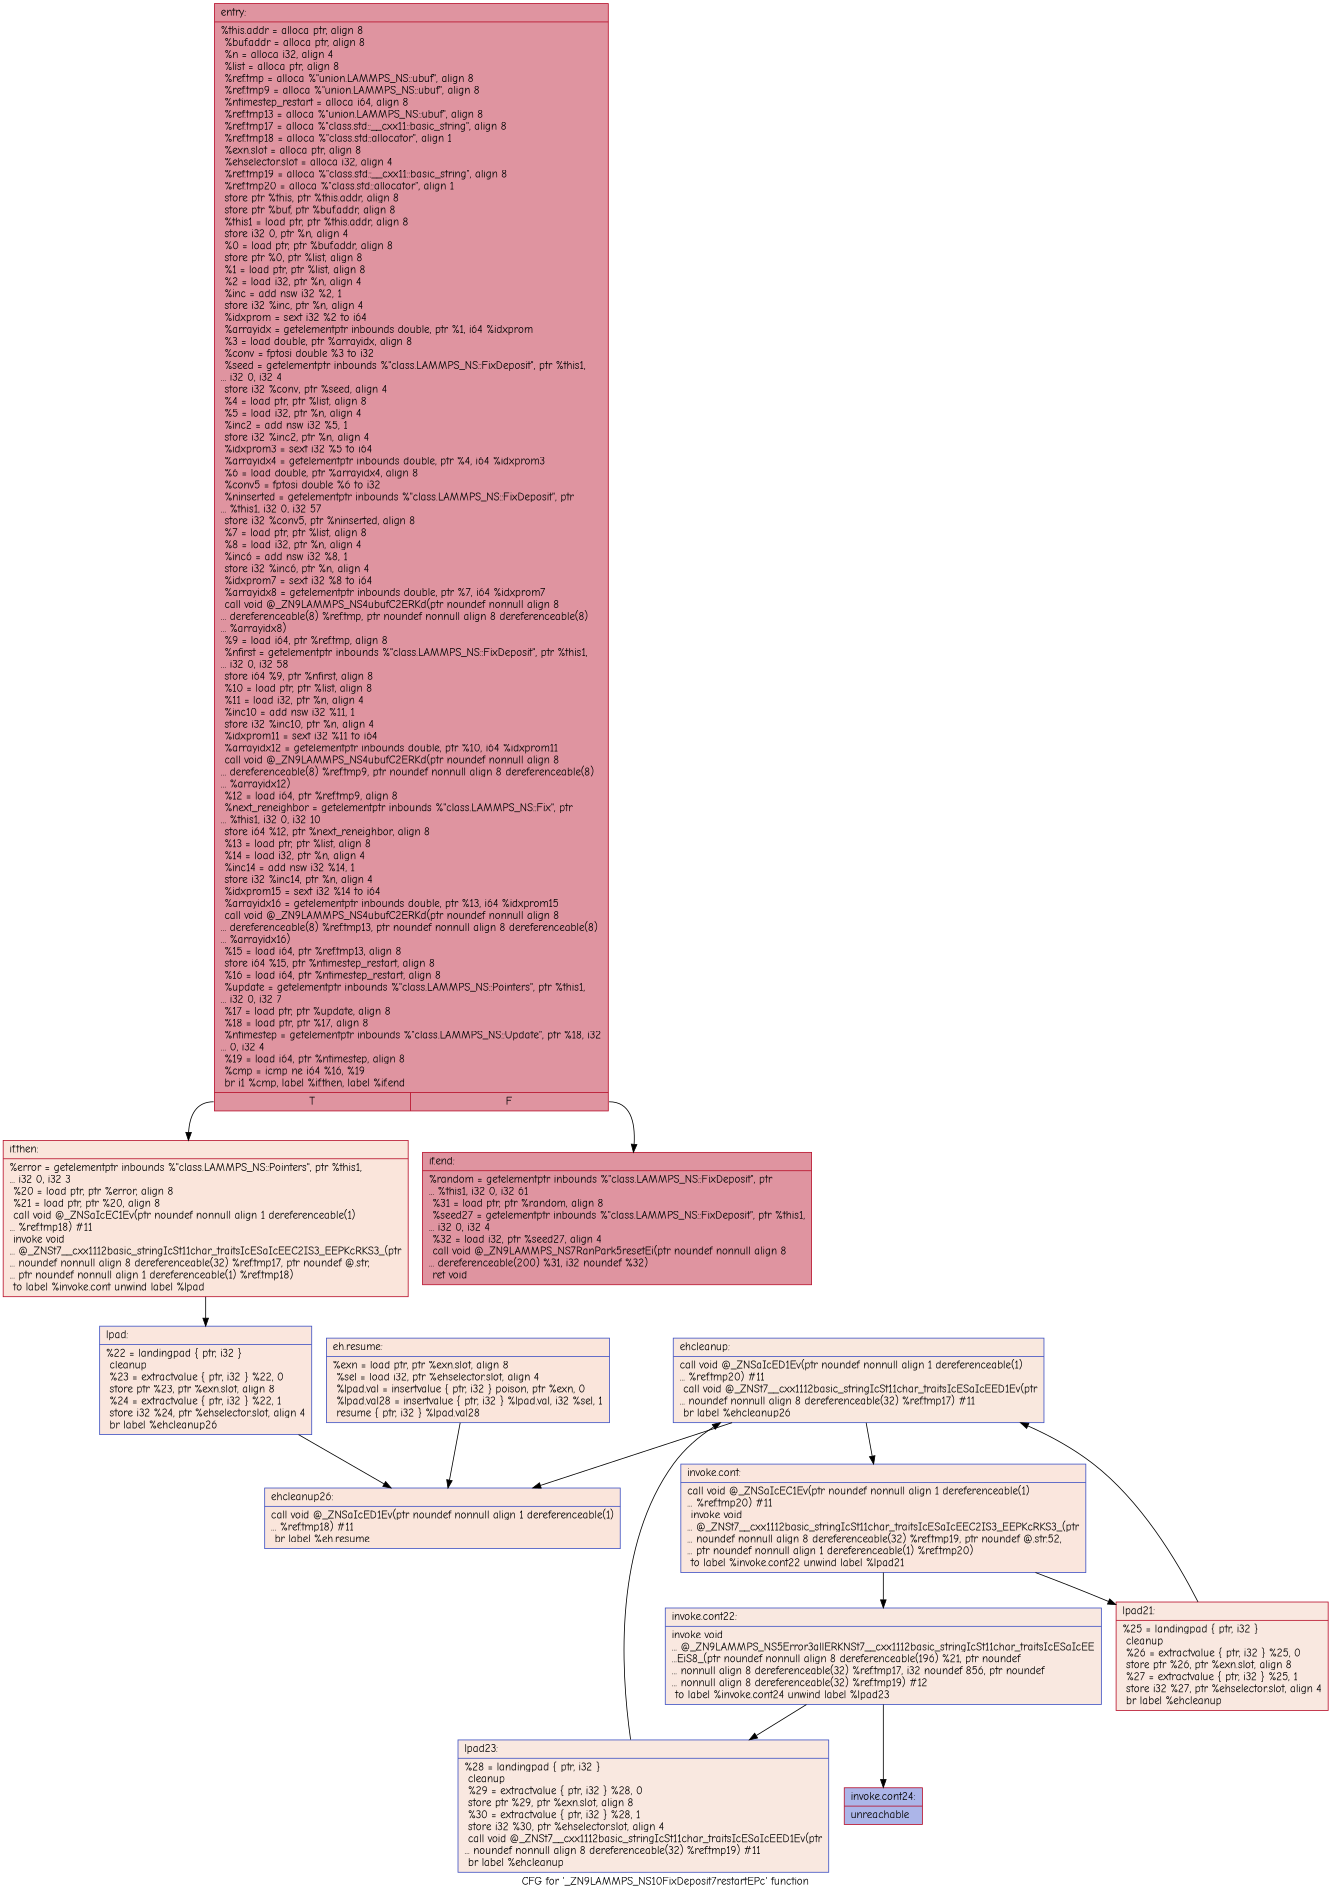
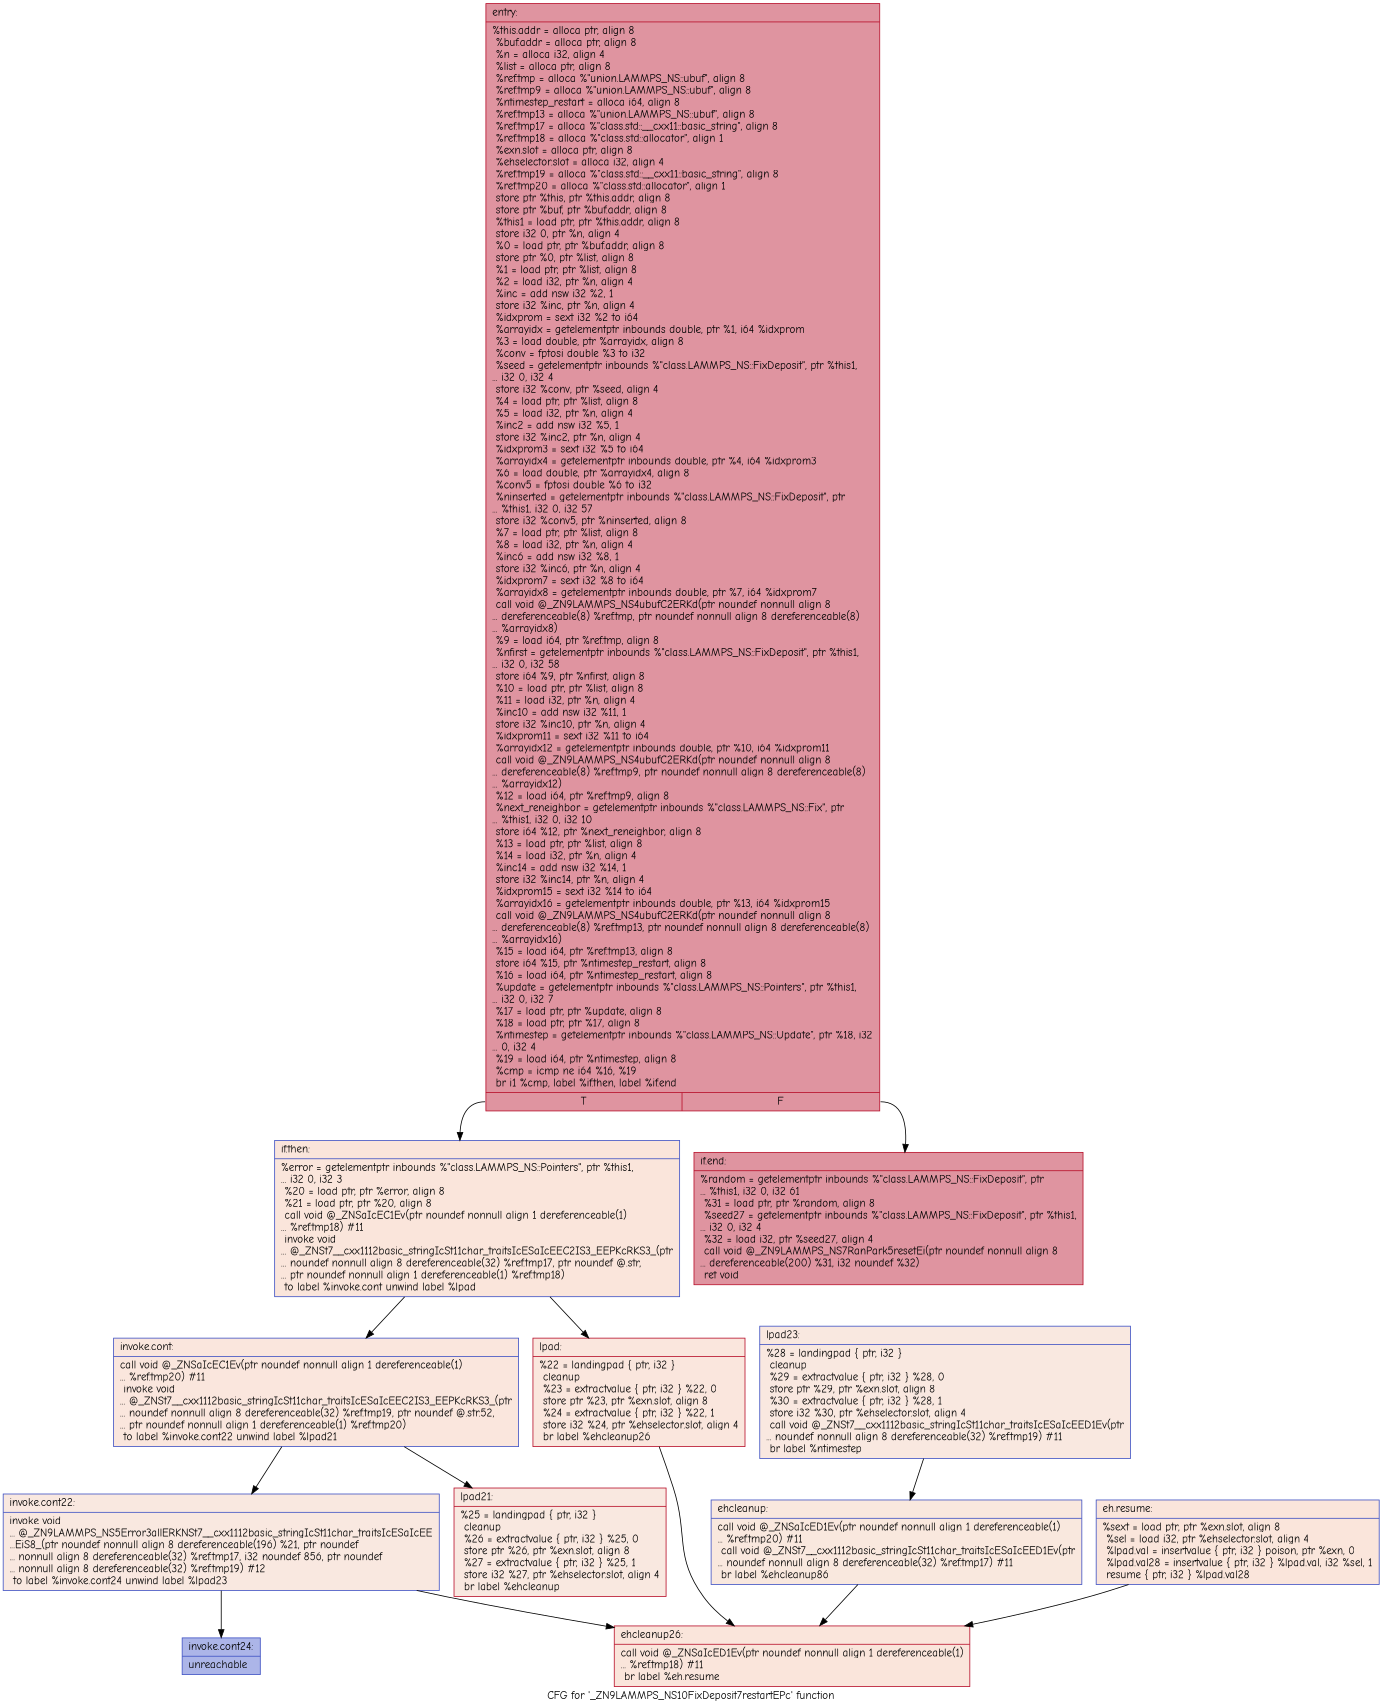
node "if.then:": color #b70d28ff -> #3d50c3ff
node "eh.resume:": text "%exn = load ptr, ptr %exn.slot, align 8" -> "%sext = load ptr, ptr %exn.slot, align 8"
node "lpad:": color #3d50c3ff -> #b70d28ff
node "ehcleanup:": text "br label %ehcleanup26" -> "br label %ehcleanup86"
edge "ehcleanup:" -> "invoke.cont:": now "if.then:" -> "invoke.cont:"
edge "lpad21:" -> "ehcleanup:": removed
node "ehcleanup26:": color #3d50c3ff -> #b70d28ff
edge "invoke.cont22:" -> "lpad23:": now "invoke.cont22:" -> "ehcleanup26:"
node "invoke.cont24:": color #b70d28ff -> #3d50c3ff
node "lpad23:": text "br label %ehcleanup" -> "br label %ntimestep"
